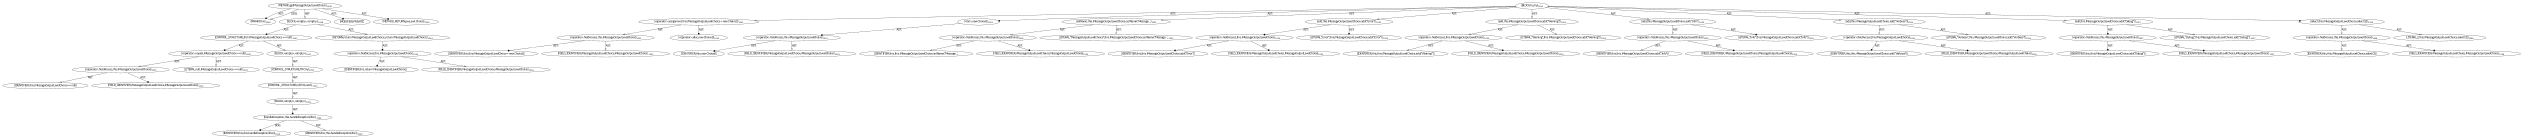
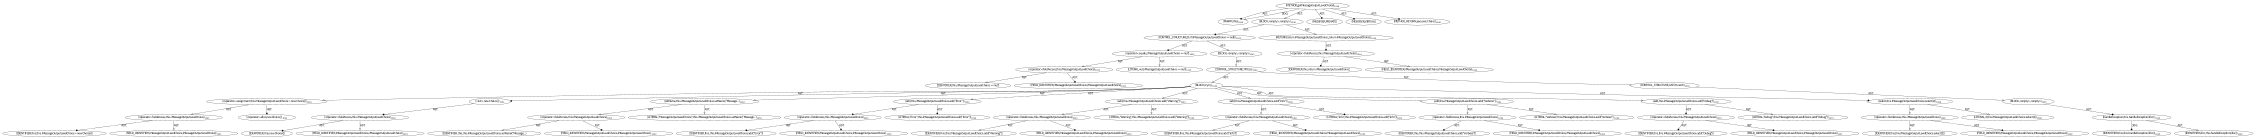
node "(MODIFIER,VIRTUAL)": added
edge "(CONTROL_STRUCTURE,TRY,try)" -> "(BLOCK,try,try)": added, label "AST:"
